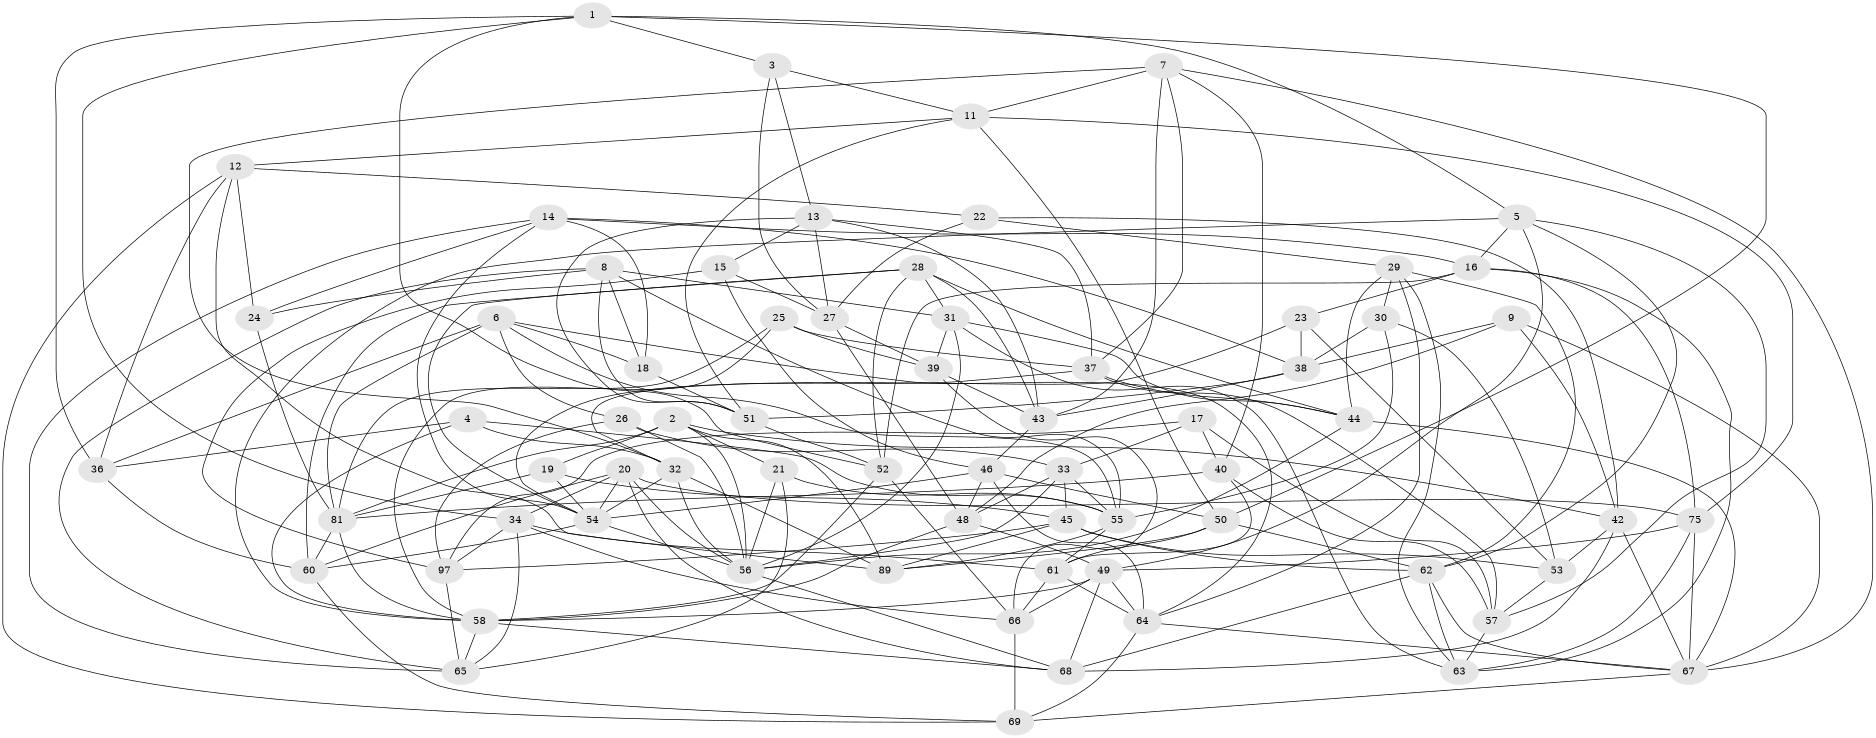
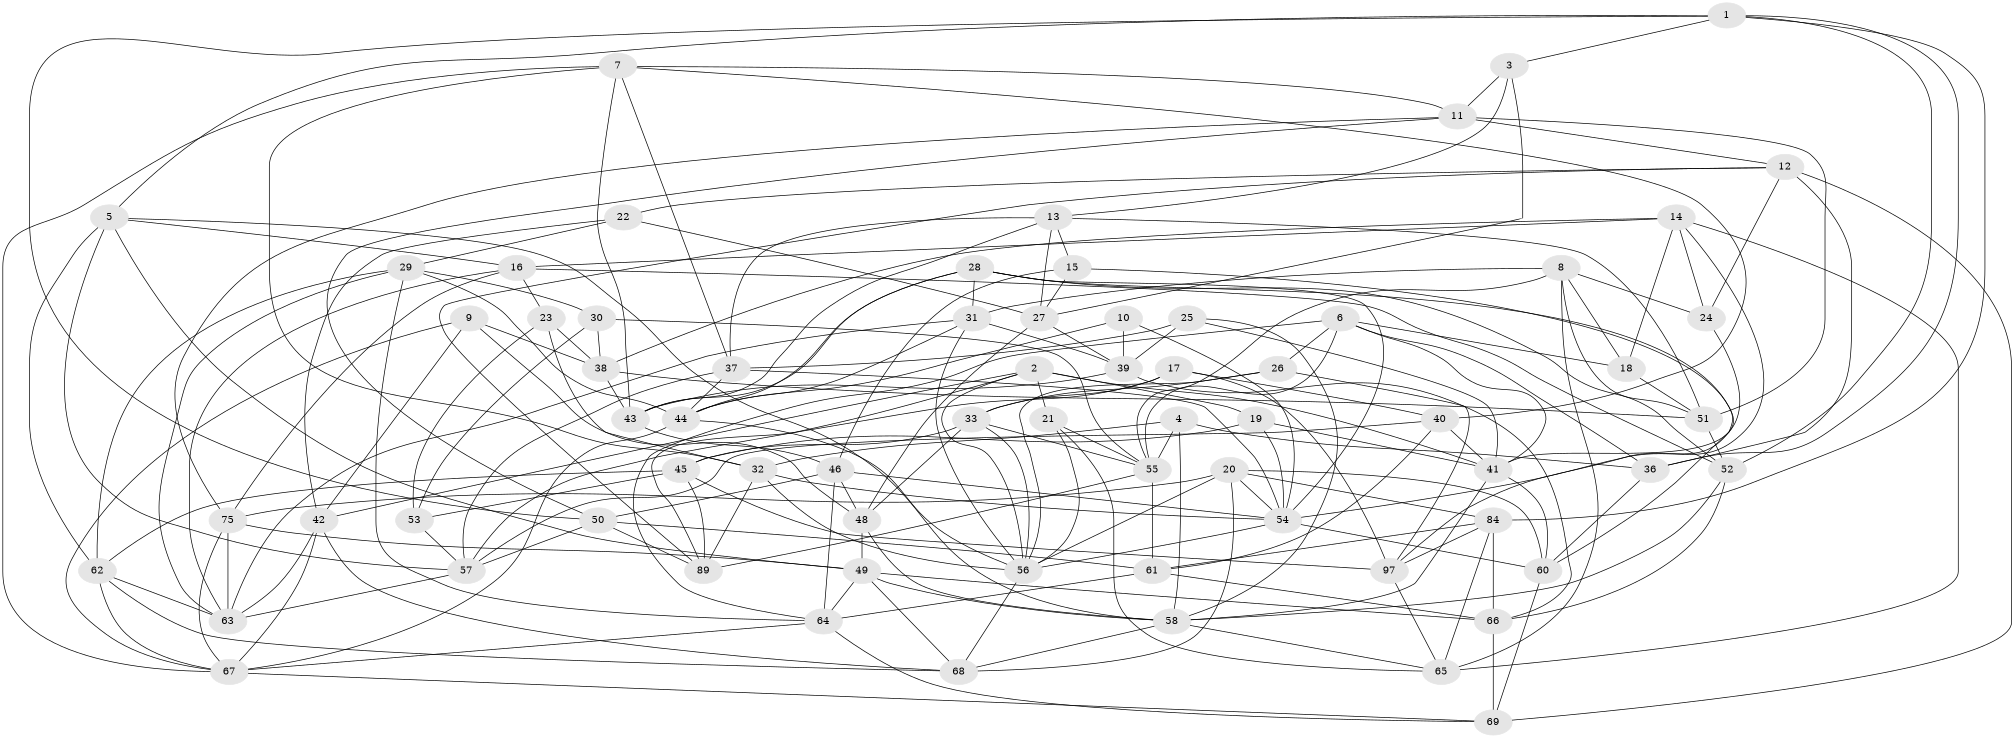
node "10": added
node "81": label "81" -> "41"
node "34": label "34" -> "84"
edge "50" -- "62": now "50" -- "57"
edge "42" -- "53": now "42" -- "63"
